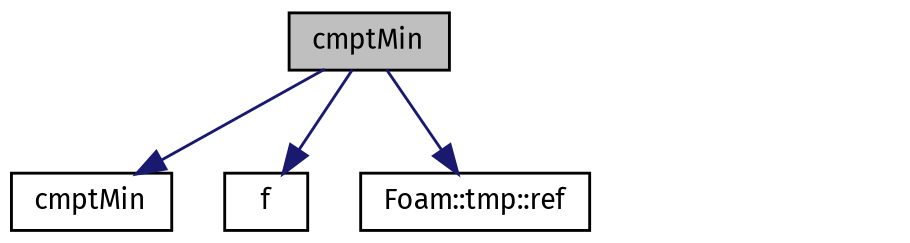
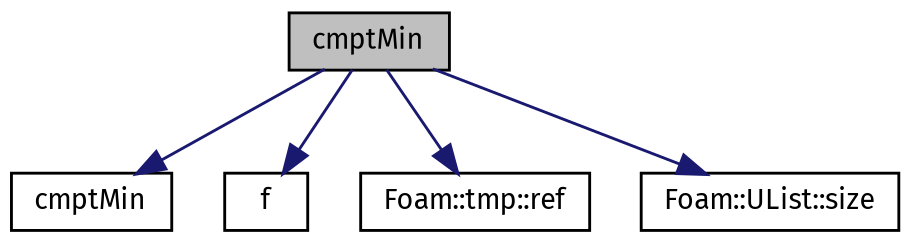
node "Foam::UList::size": added
